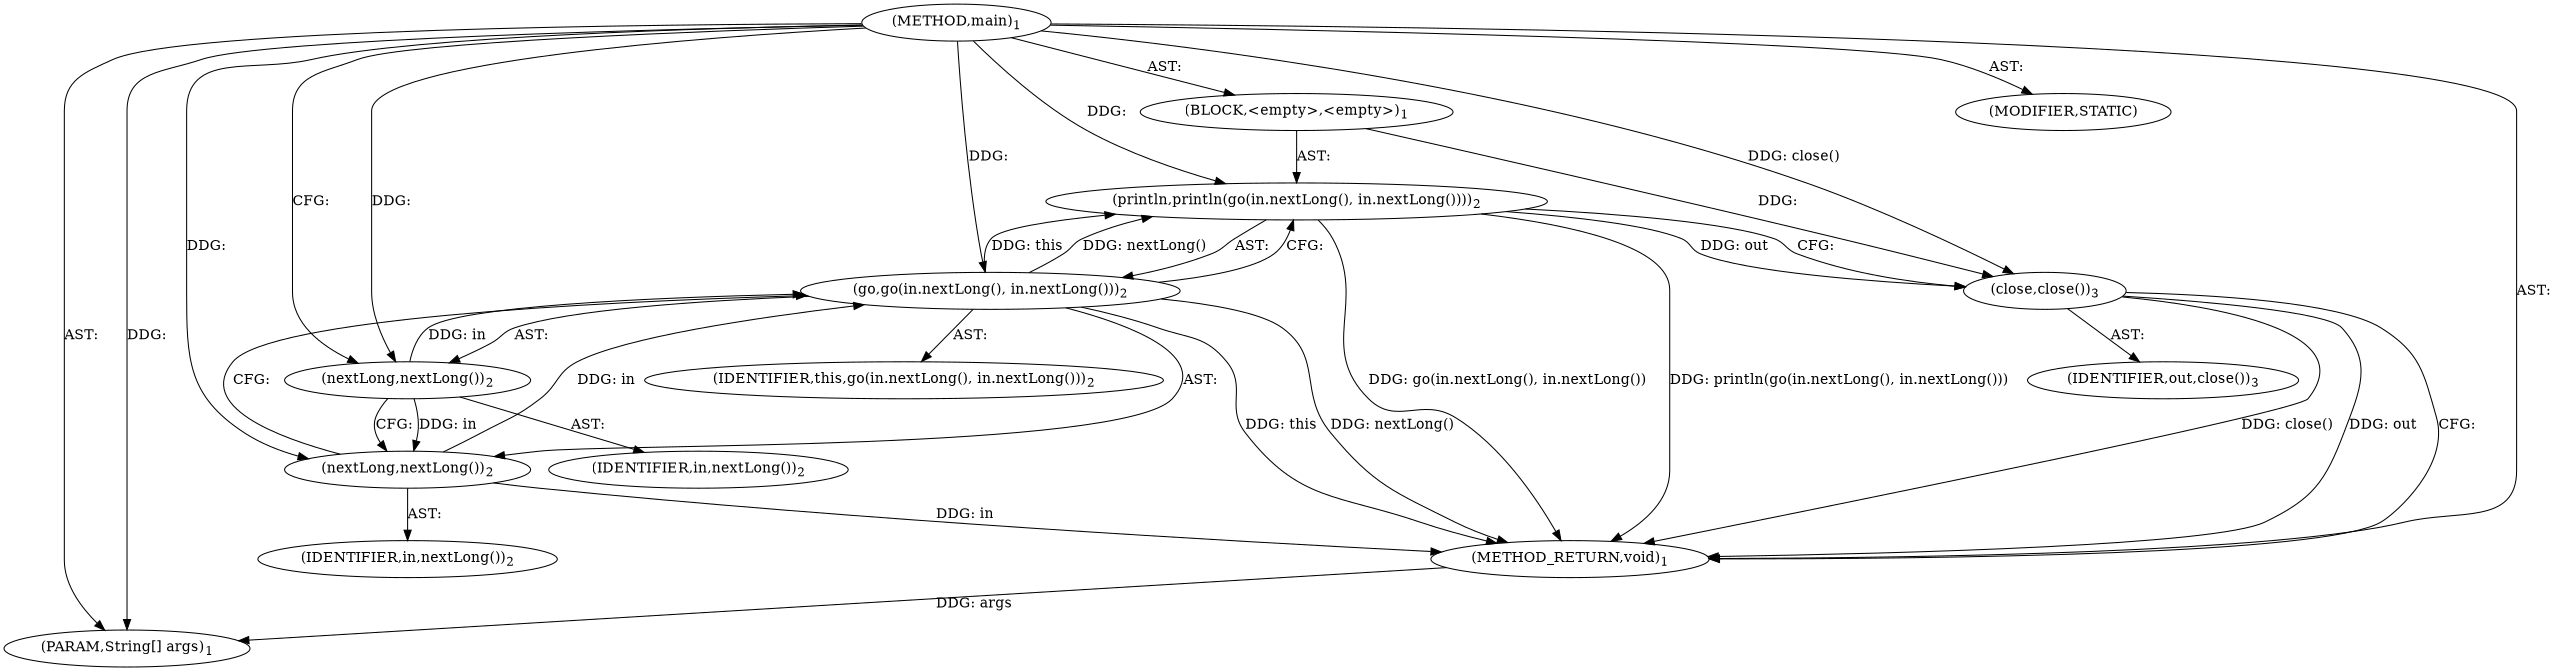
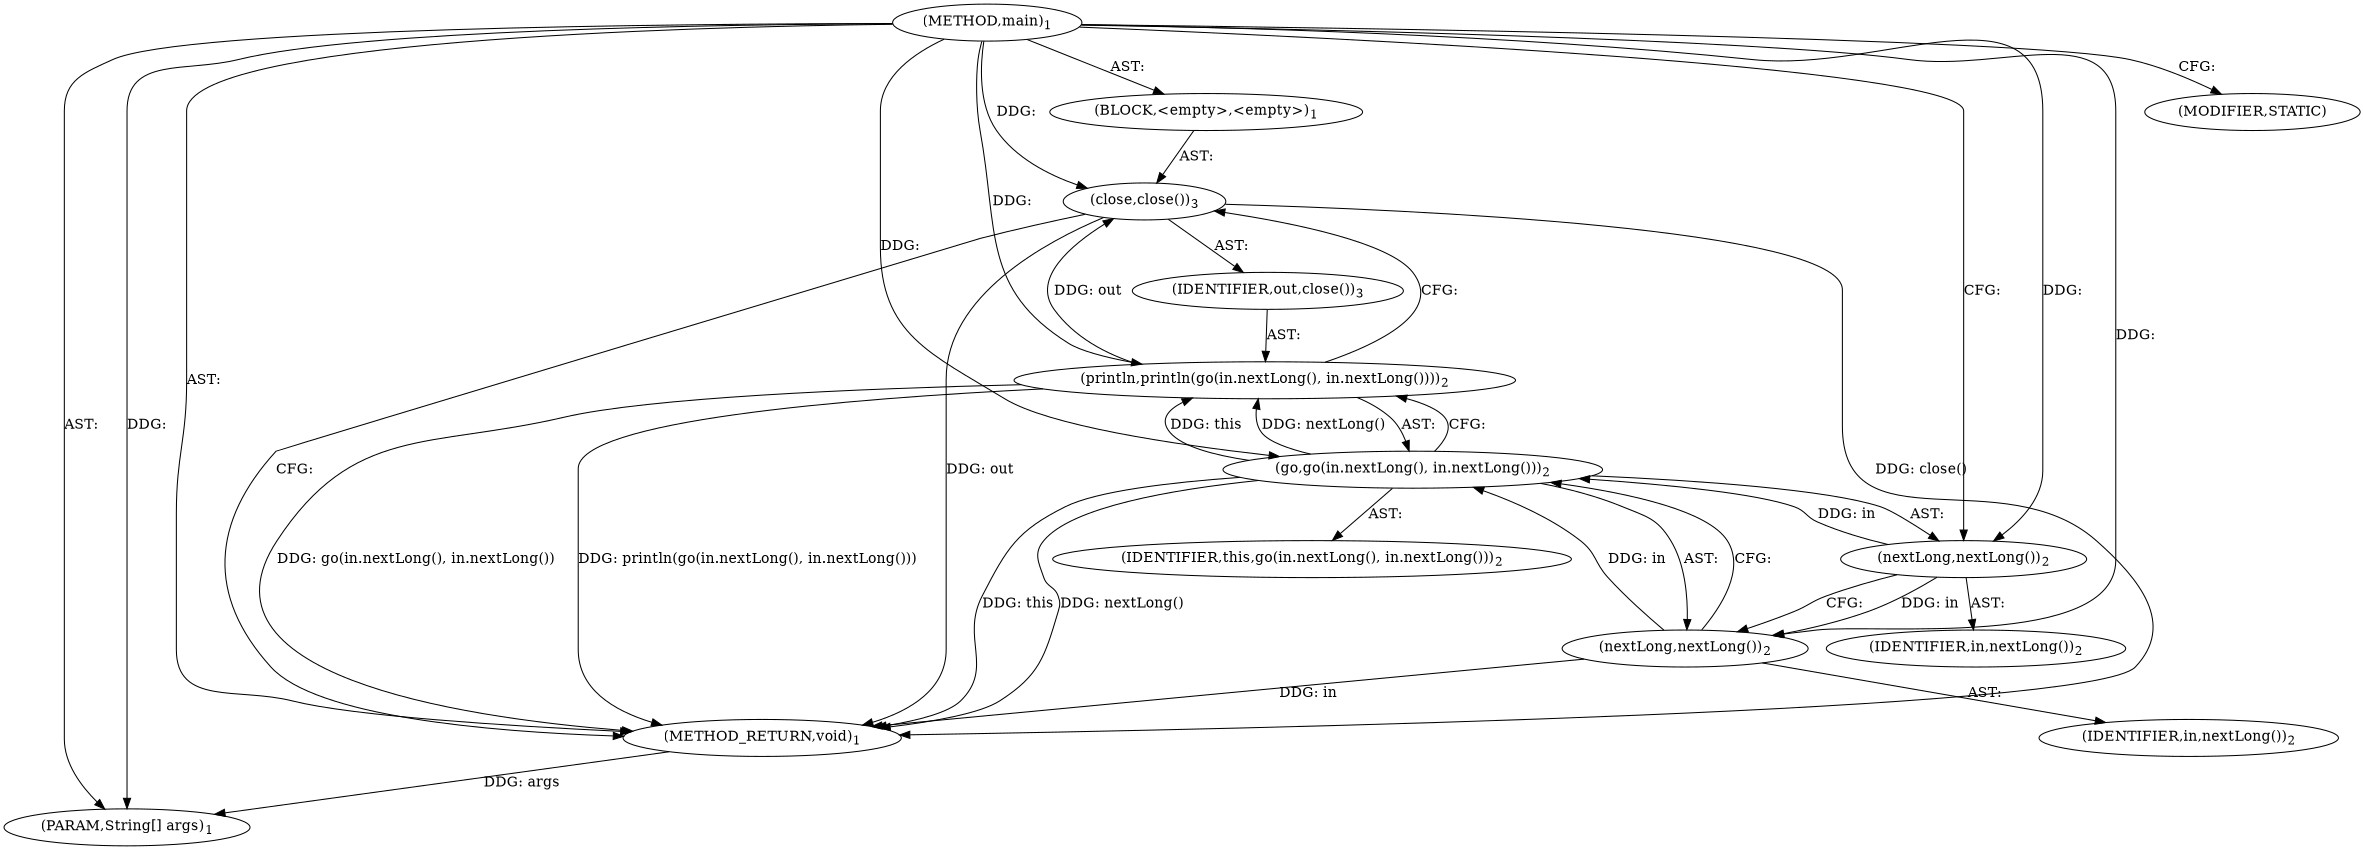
edge "(METHOD,main)" -> "(MODIFIER,STATIC)": label "AST: " -> "CFG: "
edge "(BLOCK,<empty>,<empty>)" -> "(println,println(go(in.nextLong(), in.nextLong())))": now "(IDENTIFIER,out,close())" -> "(println,println(go(in.nextLong(), in.nextLong())))"
edge "(METHOD,main)" -> "(close,close())": label "DDG: close()" -> "DDG: "
edge "(BLOCK,<empty>,<empty>)" -> "(close,close())": label "DDG: " -> "AST: "
